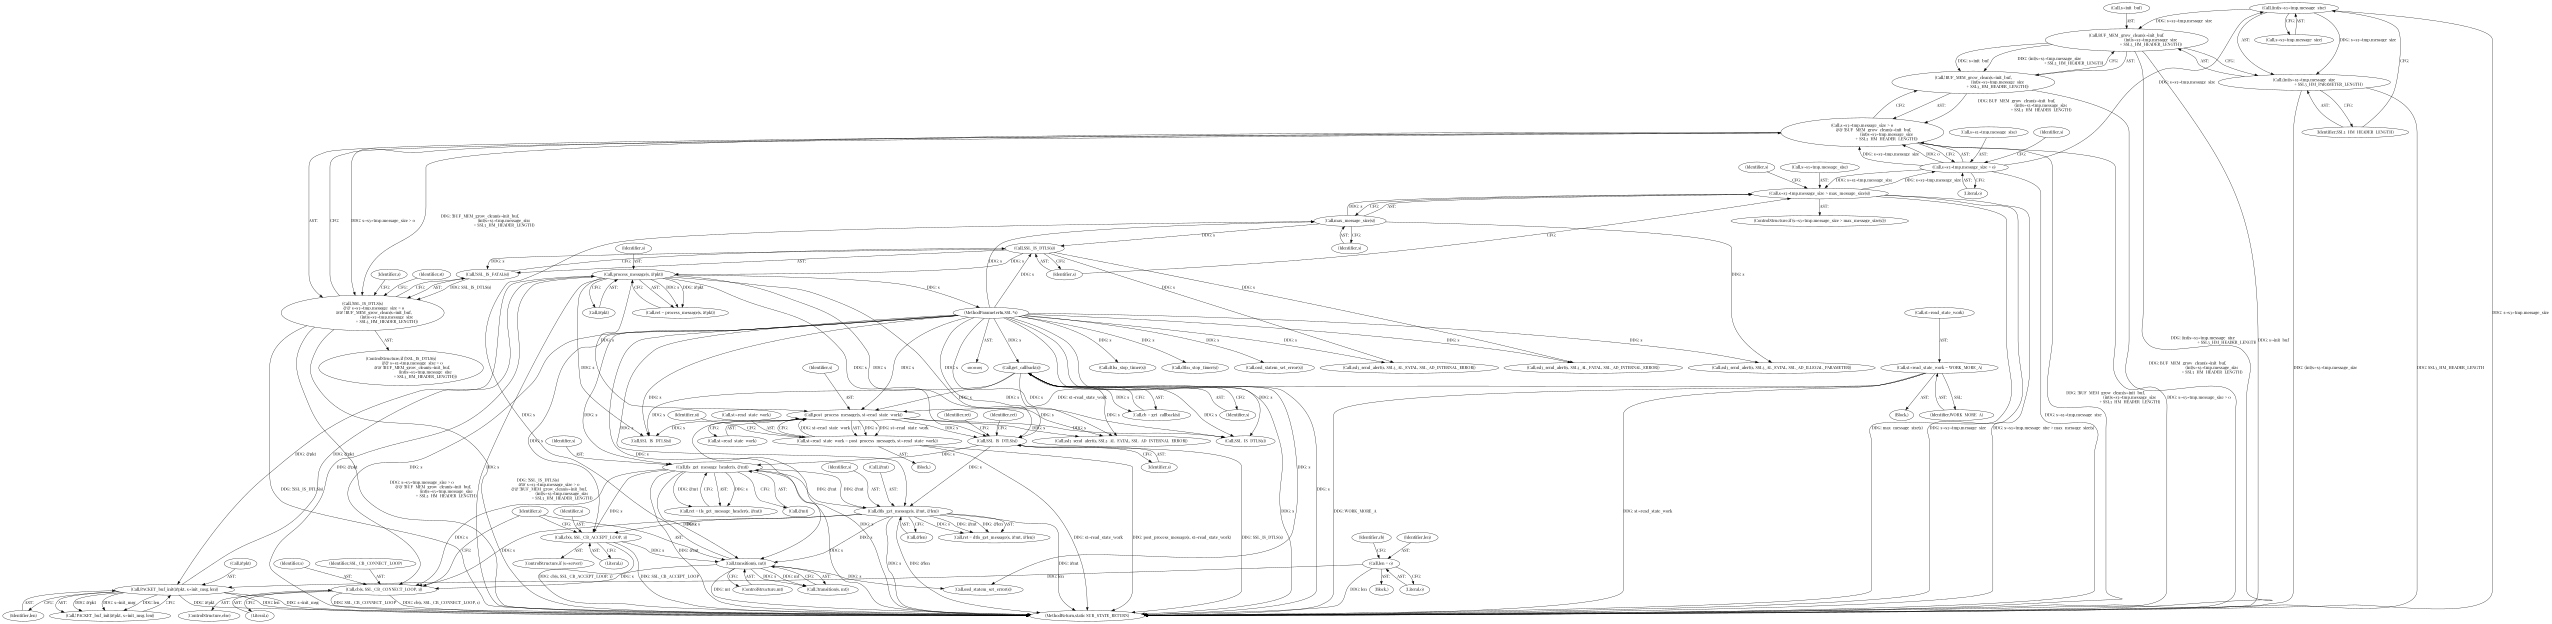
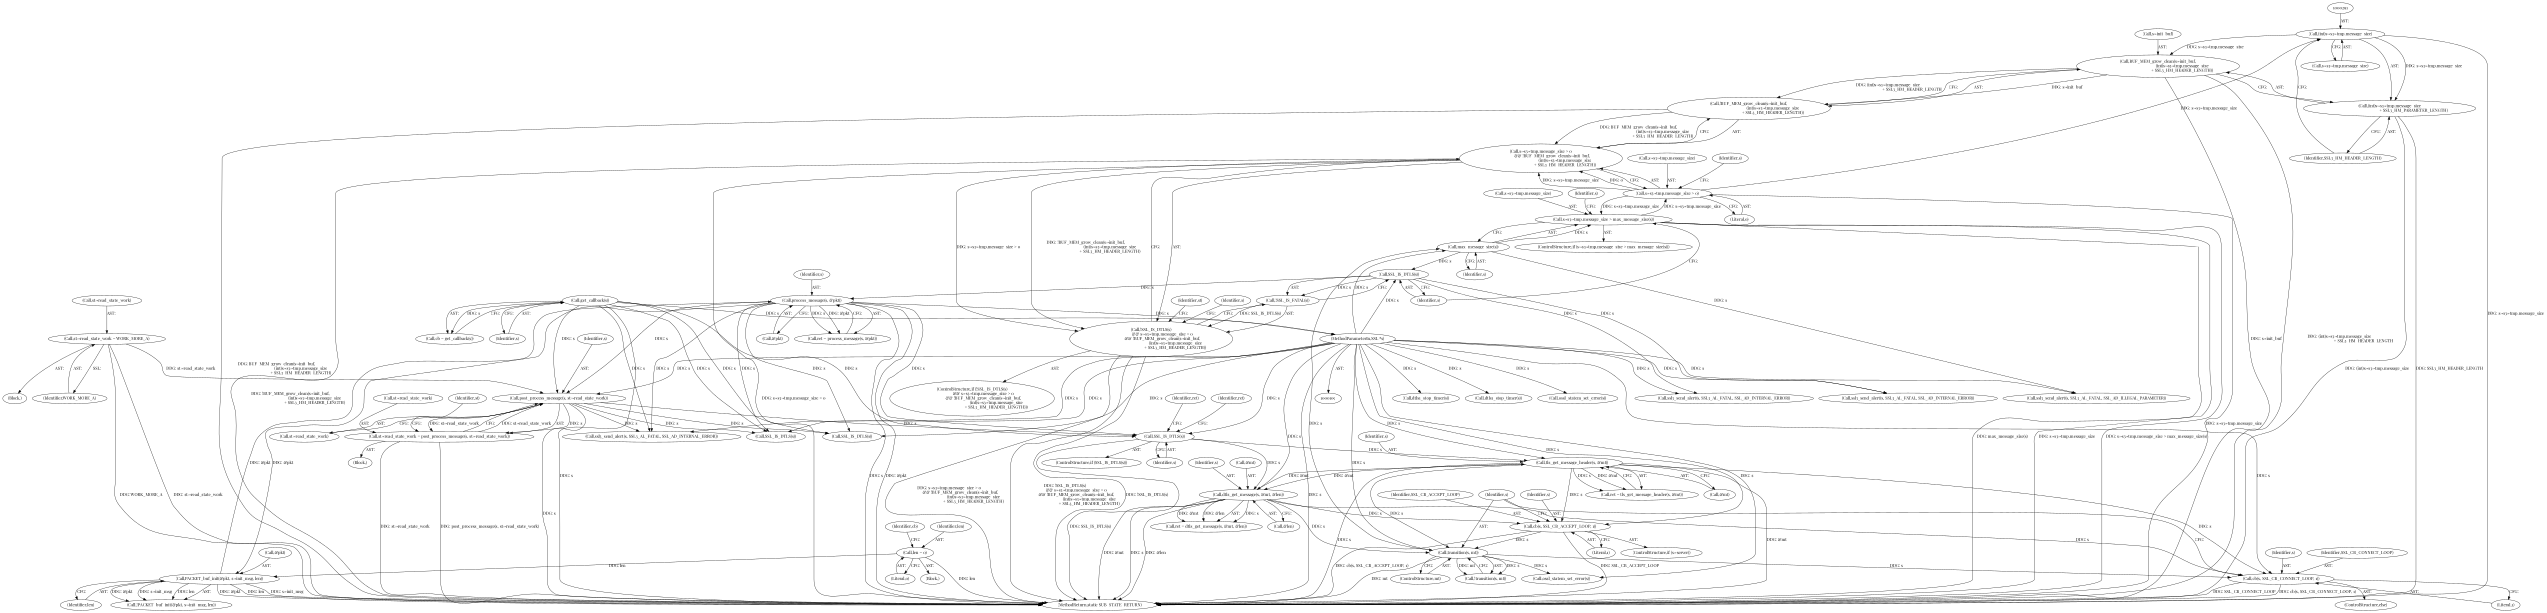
node "1000291": added
edge "(MethodParameterIn,SSL *s)" -> "(Call,get_callback(s))": reversed
node "(ControlStructure,if (SSL_IS_DTLS(s)))": added
node "(Identifier,SSL_CB_ACCEPT_LOOP)": added
edge "(Call,!PACKET_buf_init(&pkt, s->init_msg, len))" -> "(Call,PACKET_buf_init(&pkt, s->init_msg, len))": removed, label "CFG:"
